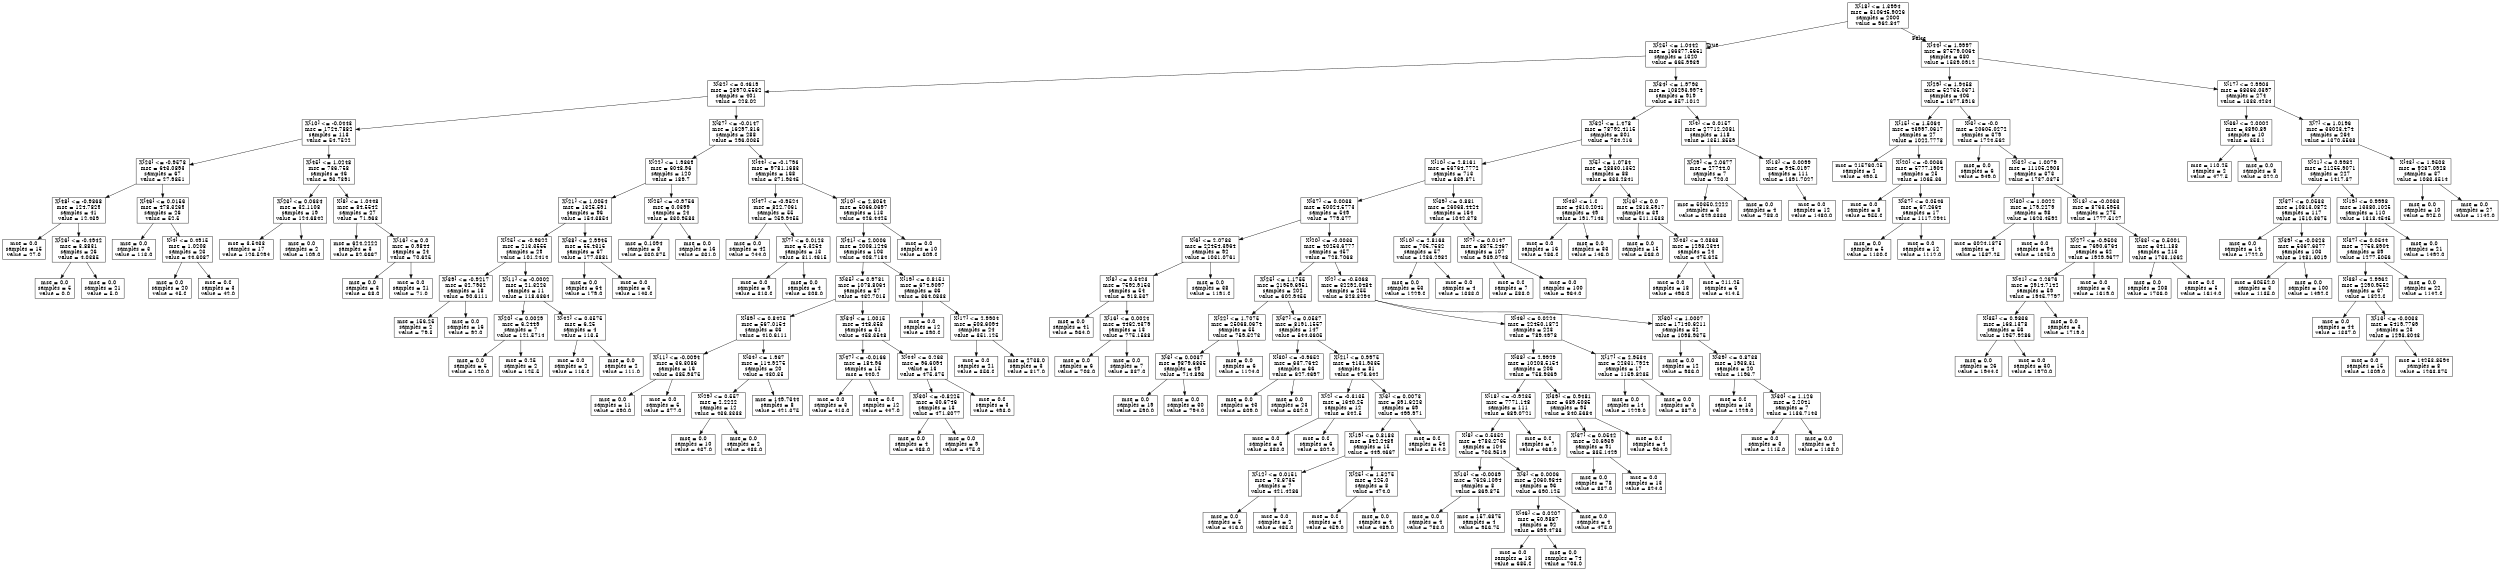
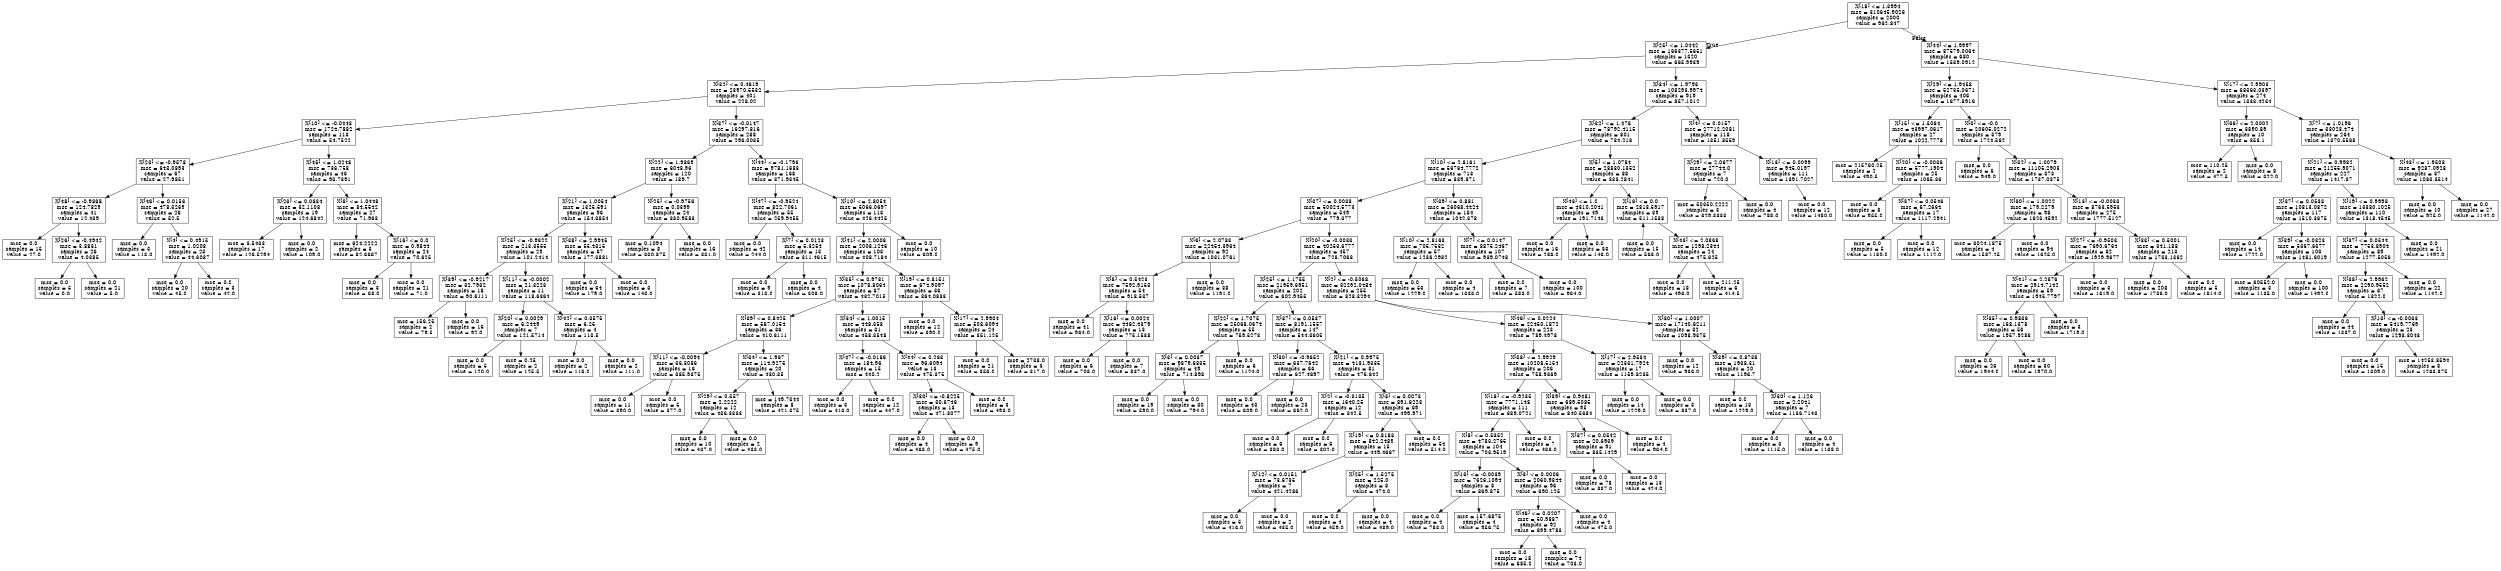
edge "X[16] <= 0.0 mse = 2818.5917 samples = 39 value = 511.1538" -> "mse = 0.0 samples = 15 value = 568.0": reversed
node "mse = 0.0 samples = 13 value = 824.0": label "mse = 0.0 samples = 13 value = 824.0" -> "mse = 0.0 samples = 13 value = 424.0"
